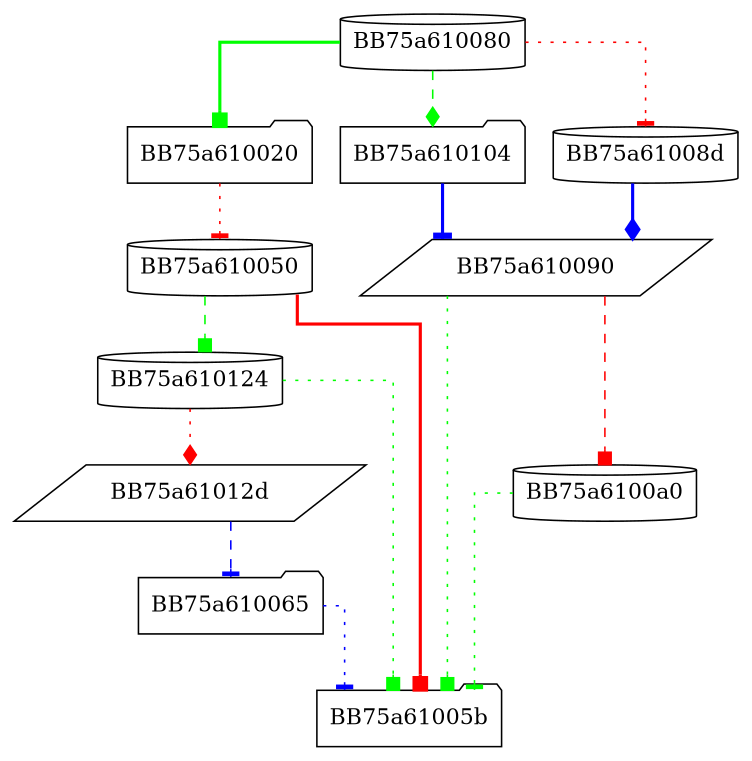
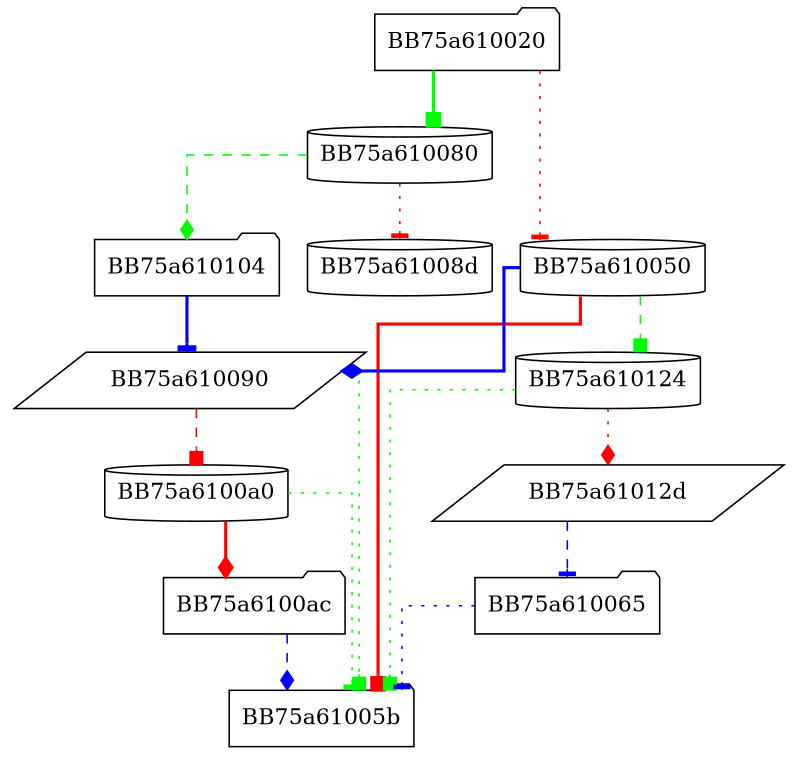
edge "BB75a610080" -> "BB75a610020": reversed
edge "BB75a61008d" -> "BB75a610090": now "BB75a610050" -> "BB75a610090"
node "BB75a6100ac": added
